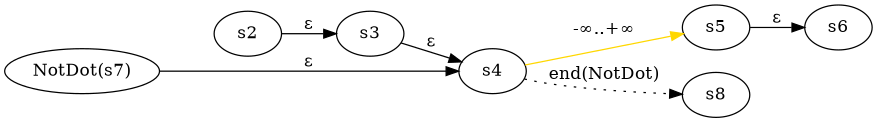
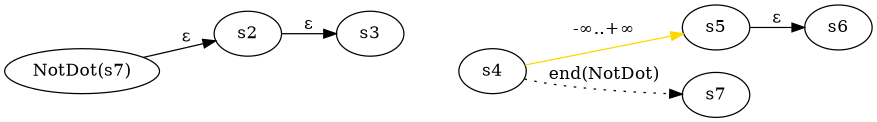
edge "s3" -> "s4": removed, label "ε"
edge "NotDot(s7)" -> "s4": now "NotDot(s7)" -> "s2"
node "s8": label "s8" -> "s7"
